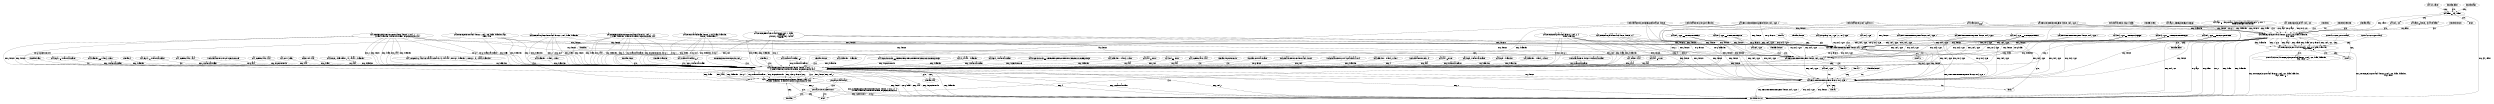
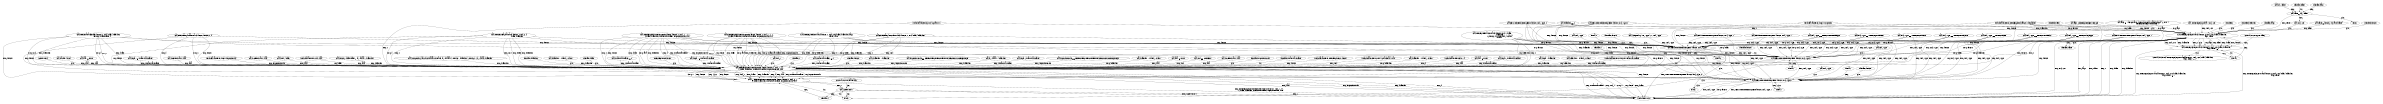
node "(MethodParameterIn,DetectEngineThreadCtx *det_ctx)": label "(MethodParameterIn,DetectEngineThreadCtx *det_ctx)" -> "(MethodParameterIn,DetectEngineThreadCtx *det_packed)"
node "(MethodParameterIn,uint32_t buffer_len)": removed
node "(MethodParameterIn,smd Signature *s)": label "(MethodParameterIn,smd Signature *s)" -> "(MethodParameterIn,const Signature *s)"
node "(Call,buffer_const == 0)": label "(Call,buffer_const == 0)" -> "(Call,buffer_len == 0)"
node "(MethodParameterIn,uint8_t *buffer)": label "(MethodParameterIn,uint8_t *buffer)" -> "(MethodParameterIn,uint8_t *inspection)"
node "(Call,smd->type == DETECT_PCRE)": added
node "(ControlStructure,goto no_match;)": removed
node "(ControlStructure,goto match;)": label "(ControlStructure,goto match;)" -> "(ControlStructure,goto offset;)"
node "(Call,buffer_len == urilend->urilen1)": removed
node "(Identifier,f)": label "(Identifier,f)" -> "(SCReturnInt,f)"
node "(MethodParameterIn,uint8_t inspection_mode)": label "(MethodParameterIn,uint8_t inspection_mode)" -> "(MethodParameterIn,uint8_t inspection_bjd)"
node "(Call,const - buffer)": label "(Call,const - buffer)" -> "(Call,found - buffer)"
node "(Packet,void *data)": label "(Packet,void *data)" -> "(MethodParameterIn,void *data)"
node "(Identifier,de_ctx)": label "(Identifier,de_ctx)" -> "(DetectEngineCtx,de_ctx)"
node "(DetectEngineContentInspection,smd+1)": label "(DetectEngineContentInspection,smd+1)" -> "(Call,smd+1)"
node "(Call,smd == NULL)": label "(Call,smd == NULL)" -> "(Call,smd == CONTENT)"
node "(Identifier,const_start_offset)": label "(Identifier,const_start_offset)" -> "(Identifier,stream_start_offset)"
node "(MethodParameterIn,DecodeDoMatch *de_ctx)": label "(MethodParameterIn,DecodeDoMatch *de_ctx)" -> "(MethodParameterIn,DetectEngineCtx *de_ctx)"
node "(MethodParameterIn,const SigMatchData *smd)": label "(MethodParameterIn,const SigMatchData *smd)" -> "(MethodParameterIn,const SigMatchData *start)"
node "(Call,(Packet *)data)": label "(Call,(Packet *)data)" -> "(Call,(Packet *)found)"
node "(JumpTarget,final_match:)": label "(JumpTarget,final_match:)" -> "(ControlStructure,final_match:)"
node "(Identifier,data)": removed
node "(ControlStructure,SCReturnInt(r))": label "(ControlStructure,SCReturnInt(r))" -> "(Call,SCReturnInt(r))"
edge "(Call,offset = bjd->offset)" -> "(MethodReturn,int)": removed, label "DDG: bjd->offset"
